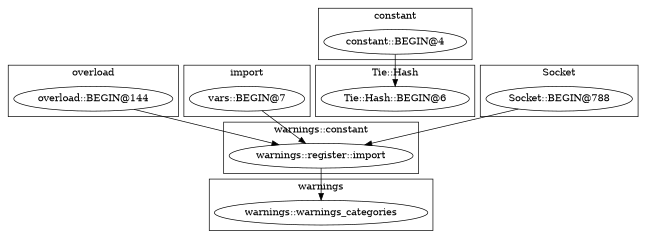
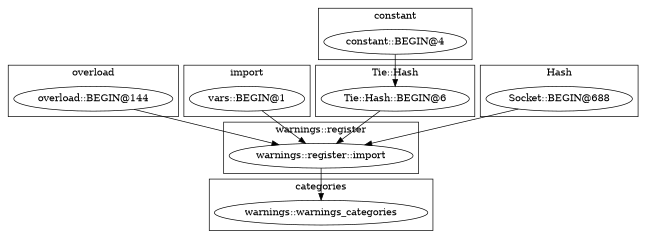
cluster "Socket": label "Socket" -> "Hash"
node "vars::BEGIN@7": label "vars::BEGIN@7" -> "vars::BEGIN@1"
node "Socket::BEGIN@788": label "Socket::BEGIN@788" -> "Socket::BEGIN@688"
edge "Tie::Hash::BEGIN@6" -> "warnings::register::import": added
cluster "warnings::constant": label "warnings::constant" -> "warnings::register"
cluster "warnings": label "warnings" -> "categories"
